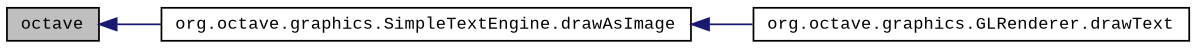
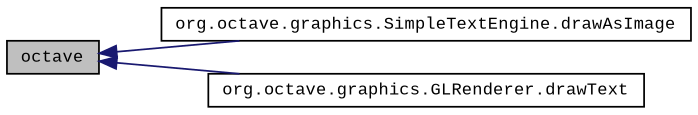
edge "org.octave.graphics.GLRenderer.drawText" -> "org.octave.graphics.SimpleTextEngine.drawAsImage": now "org.octave.graphics.GLRenderer.drawText" -> "octave"
